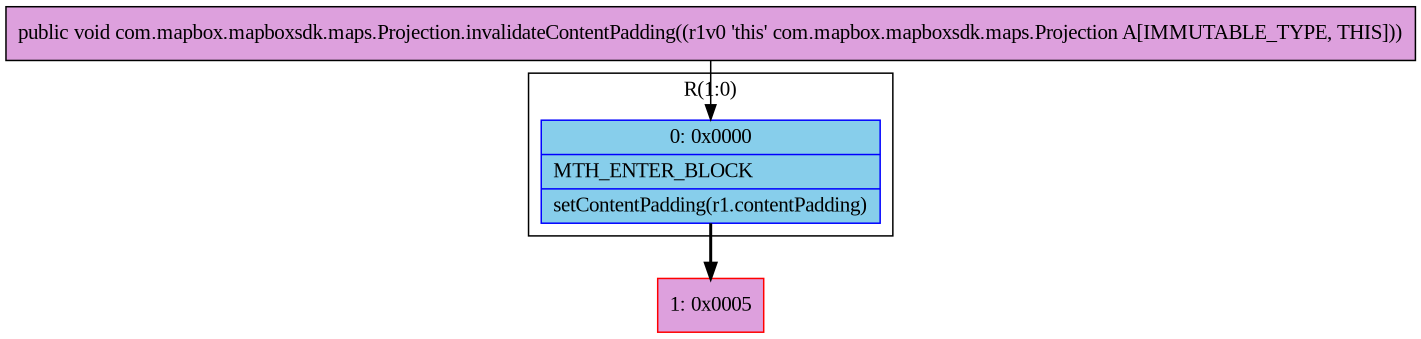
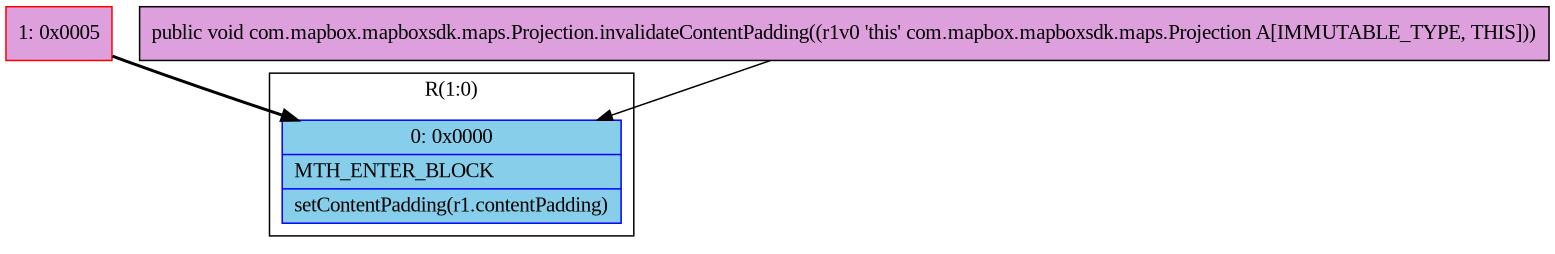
edge "0: 0x0000" -> "1: 0x0005": reversed
